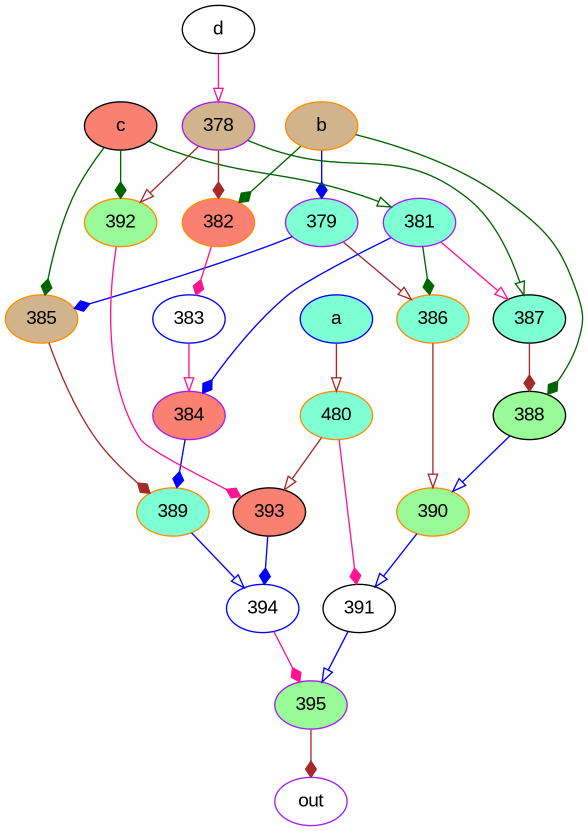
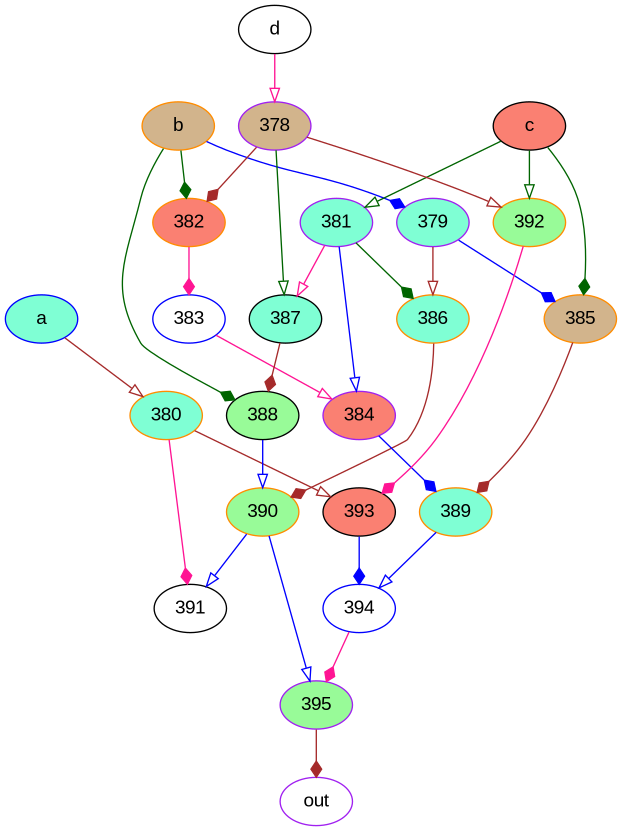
edge "c" -> "392": arrowhead diamond -> onormal
edge "381" -> "384": arrowhead diamond -> onormal
edge "386" -> "390": arrowhead onormal -> diamond
node "480": label "480" -> "380"
edge "391" -> "395": now "390" -> "395"
